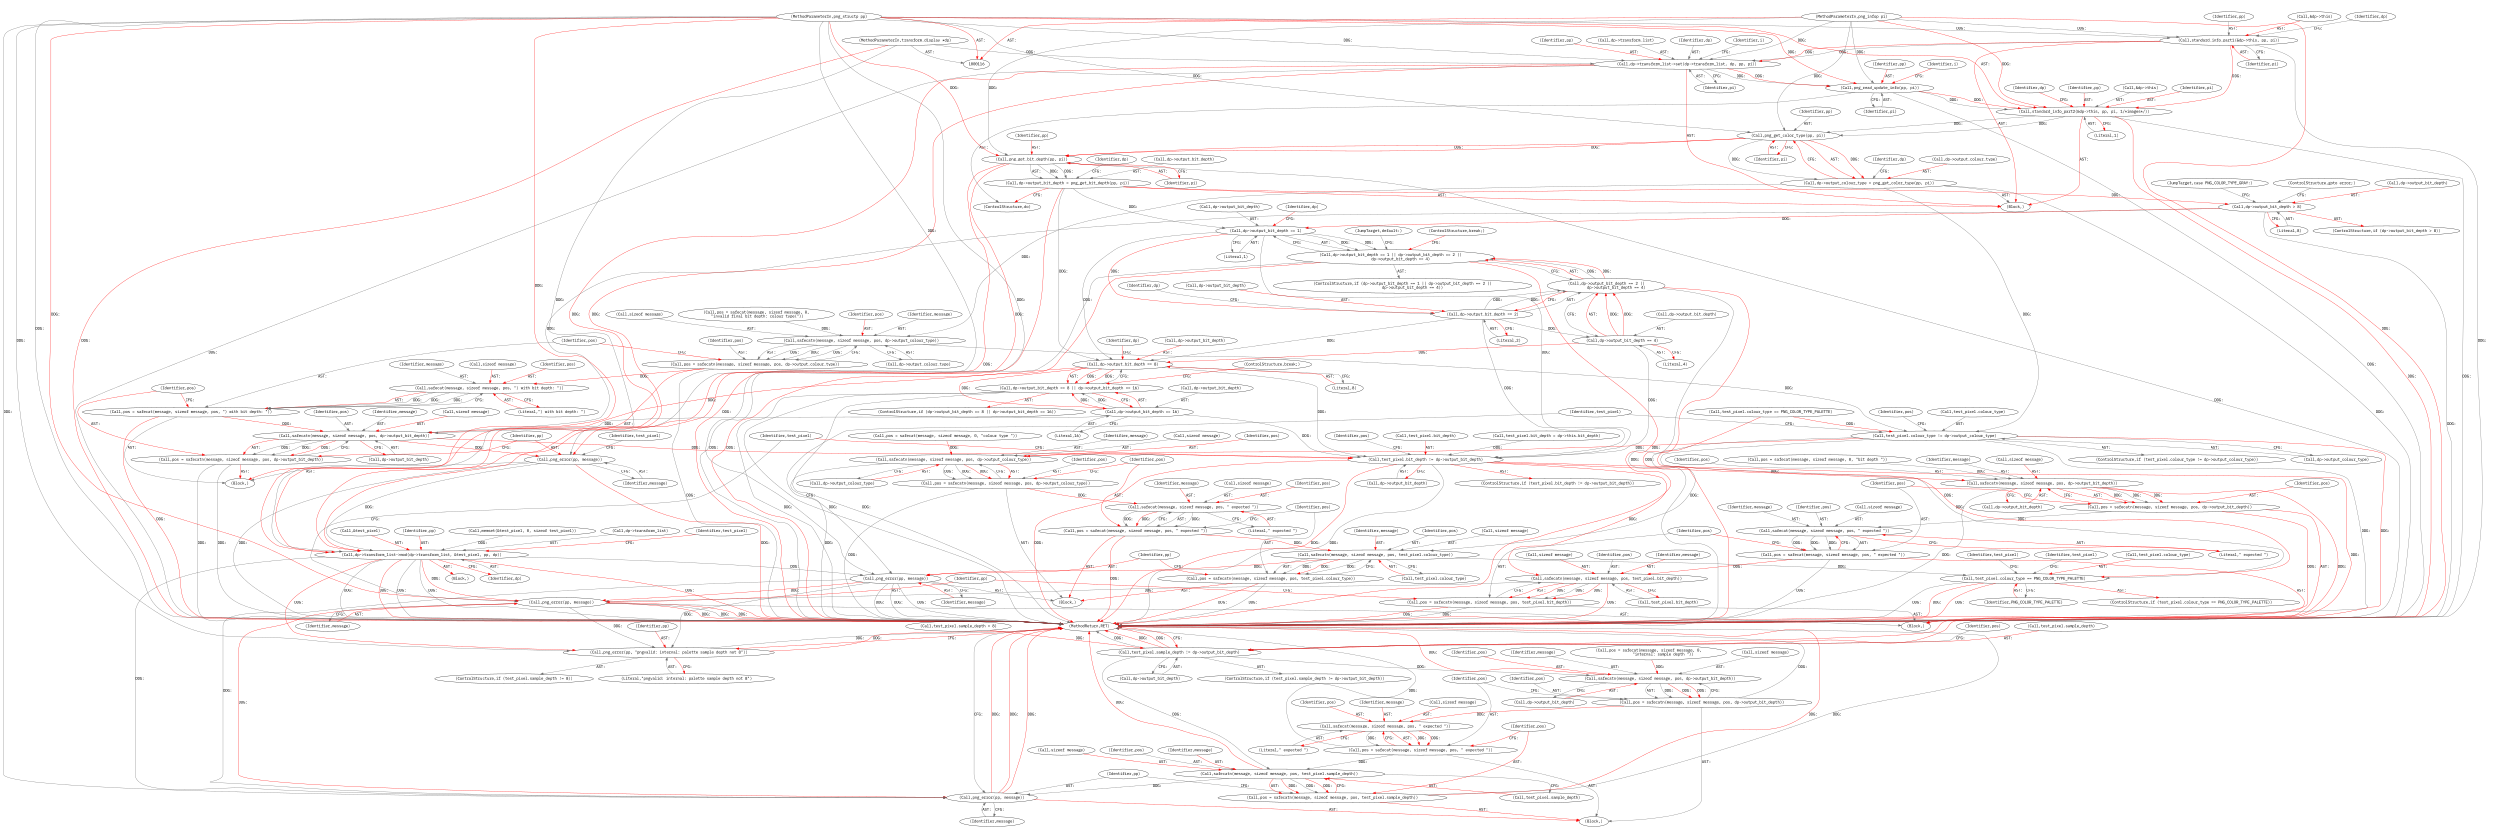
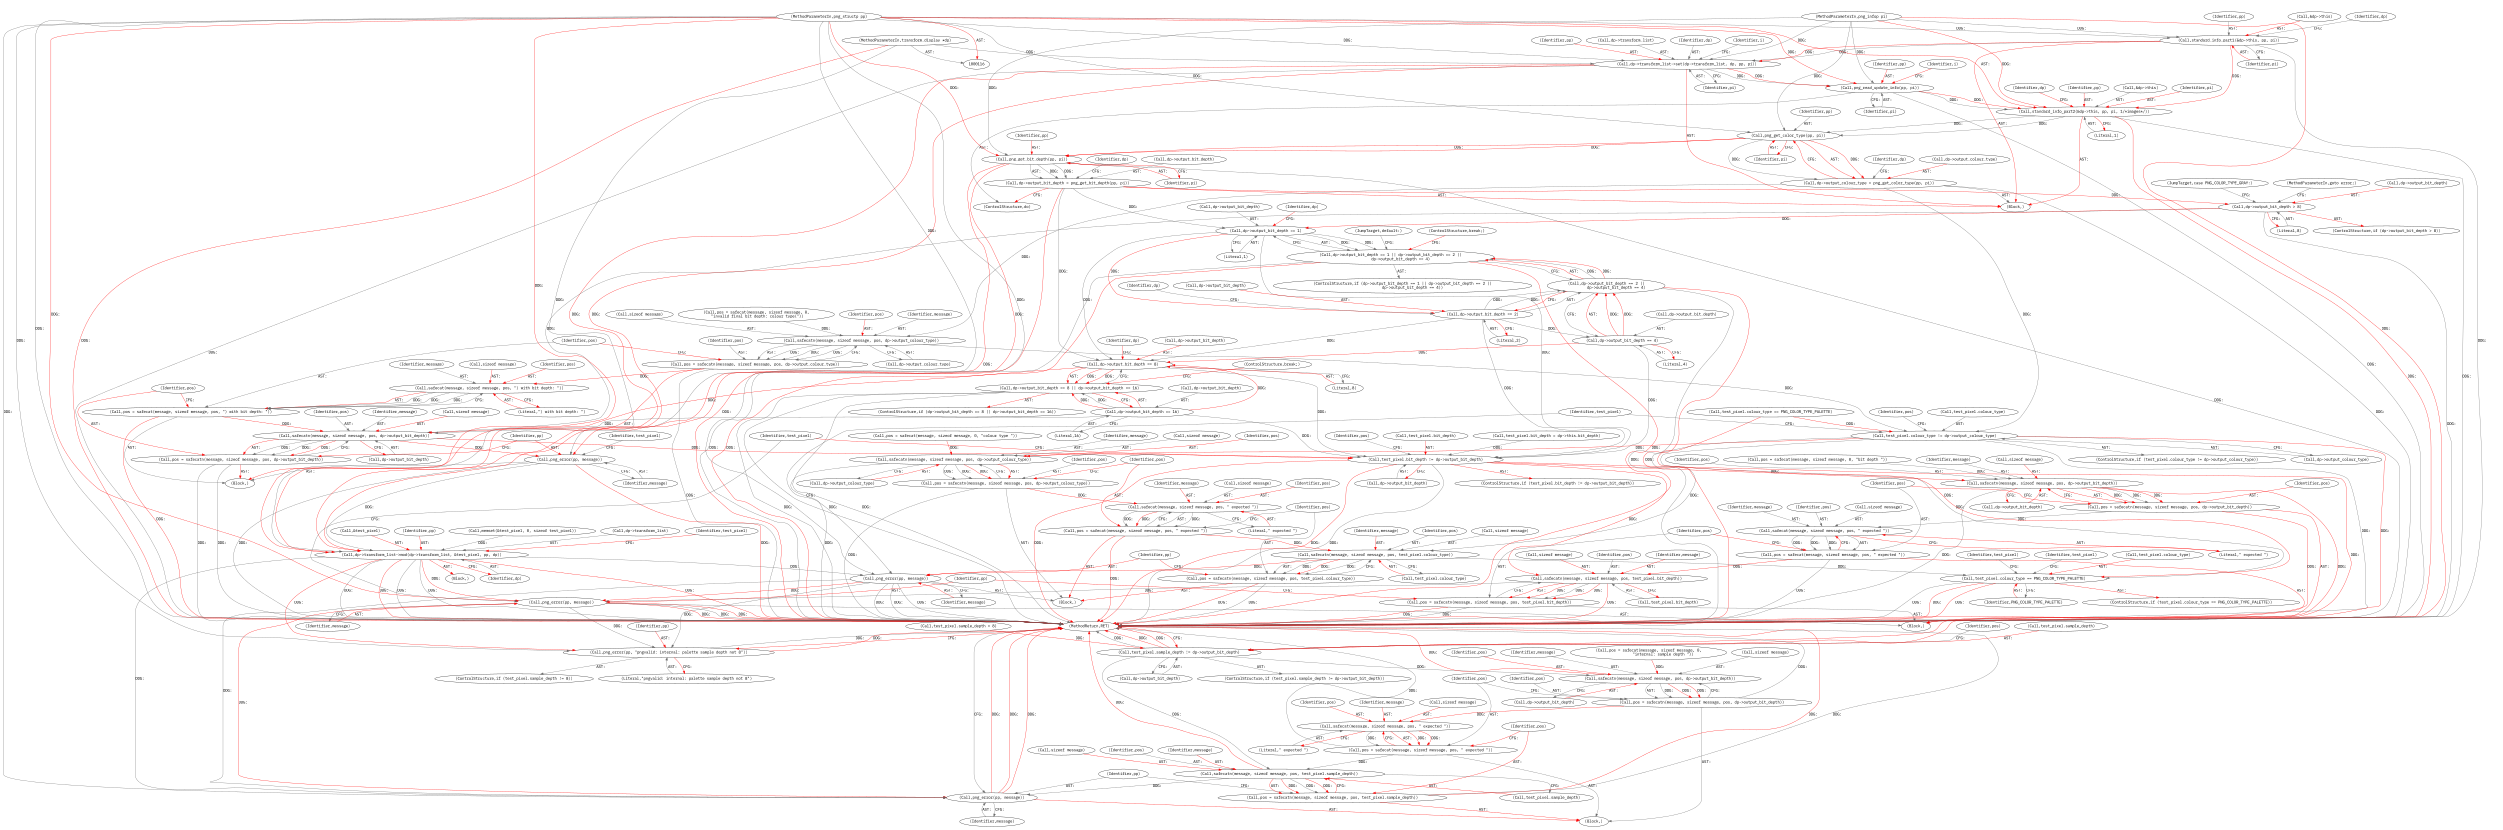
edge "(MethodParameterIn,png_infop pi)" -> "1000116": removed, label "AST:"
node "(ControlStructure,goto error;)": label "(ControlStructure,goto error;)" -> "(MethodParameterIn,goto error;)"
edge "(Call,dp->output_bit_depth == 8)" -> "(Call,dp->output_bit_depth == 16)": reversed
